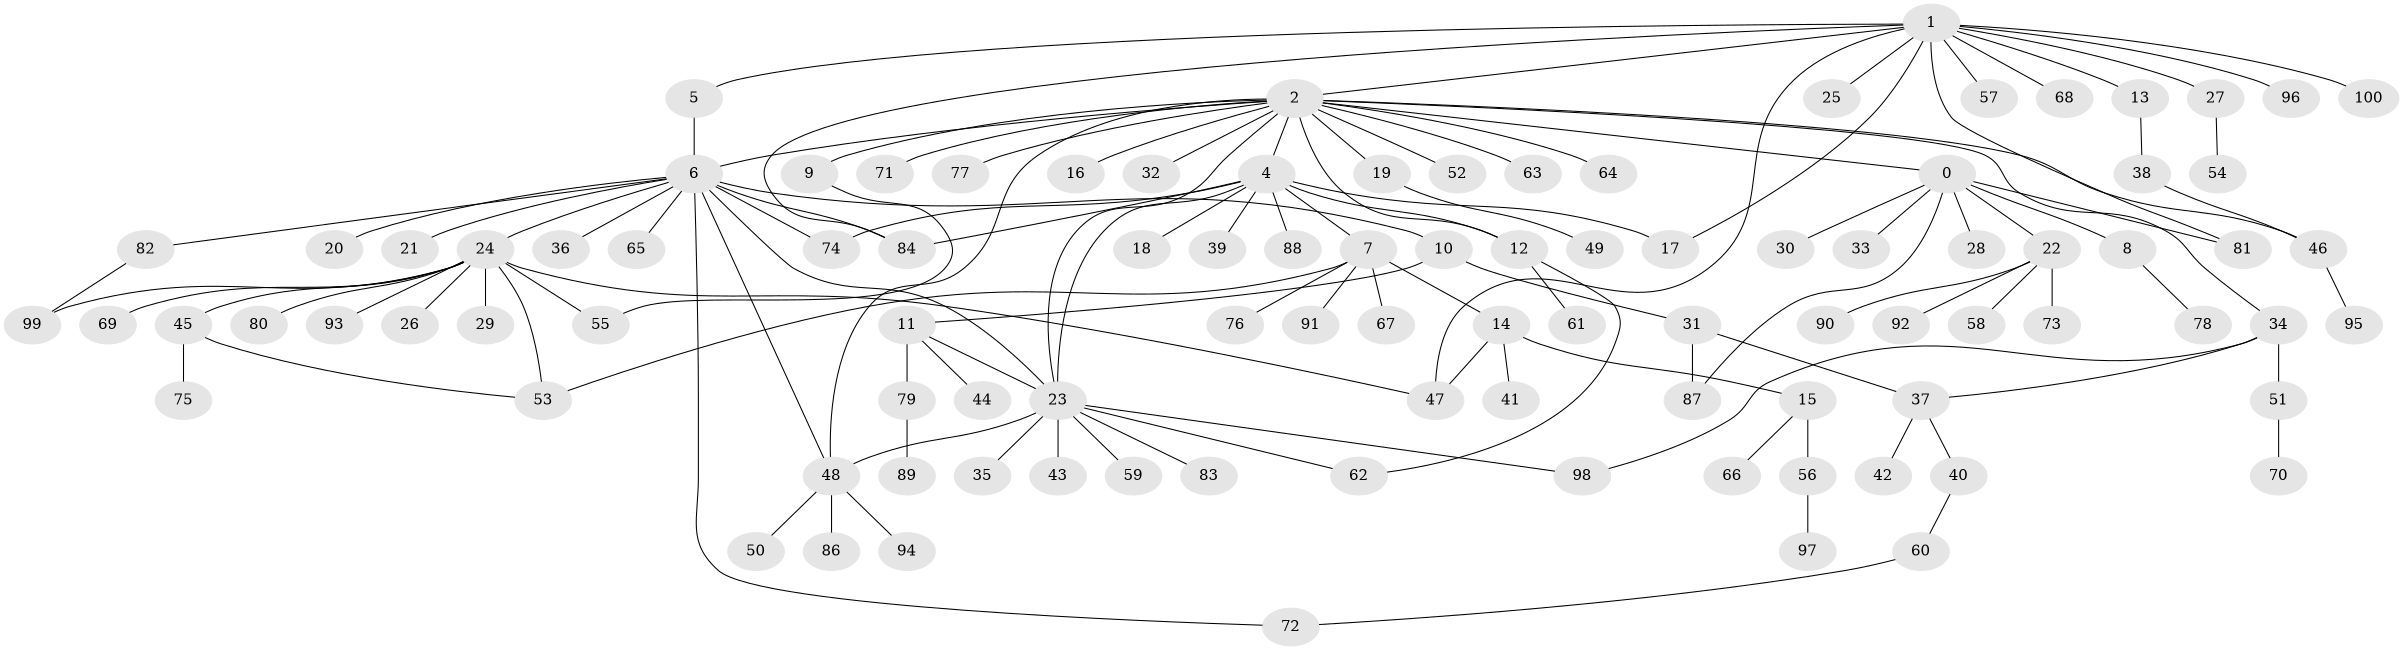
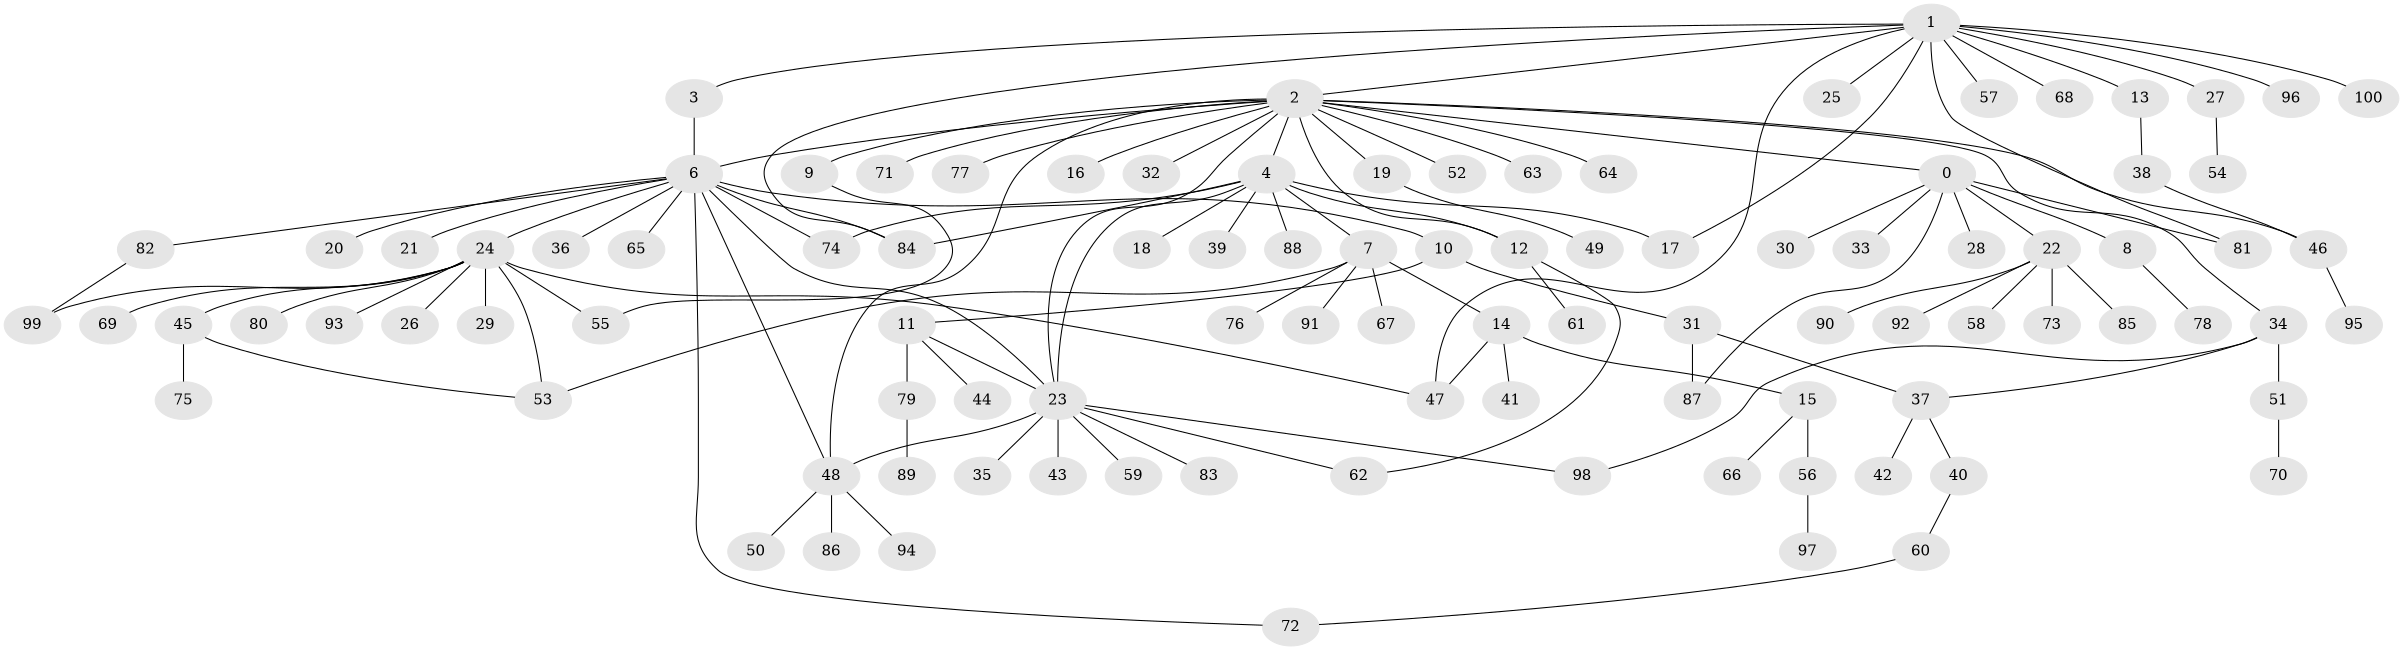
node "5": label "5" -> "3"
node "85": added
